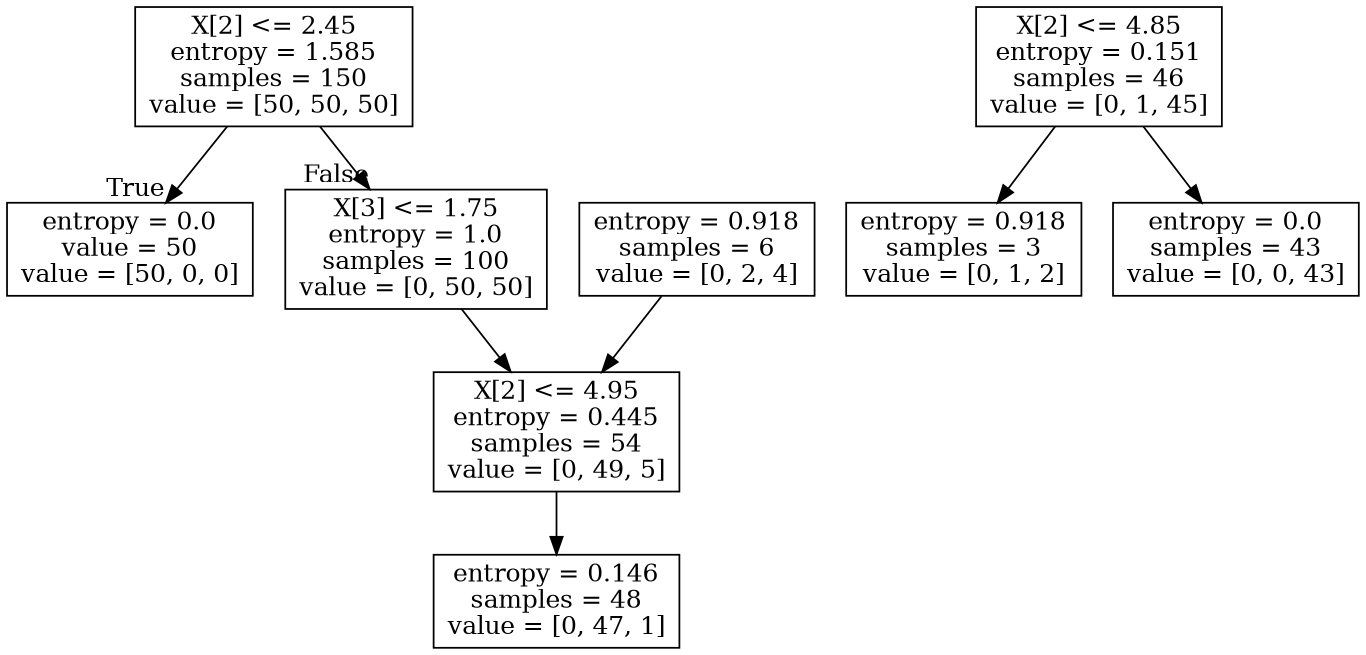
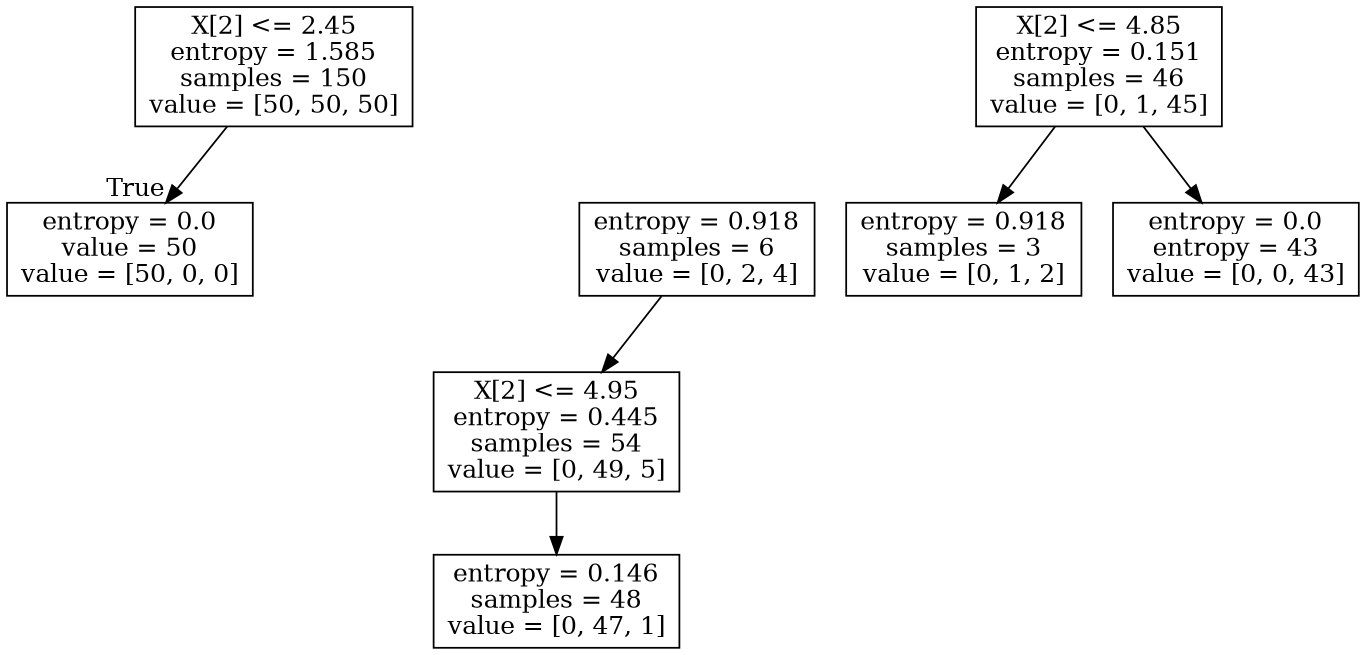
node "X[3] <= 1.75 entropy = 1.0 samples = 100 value = [0, 50, 50]": removed
node "entropy = 0.0 samples = 43 value = [0, 0, 43]": label "entropy = 0.0 samples = 43 value = [0, 0, 43]" -> "entropy = 0.0 entropy = 43 value = [0, 0, 43]"
